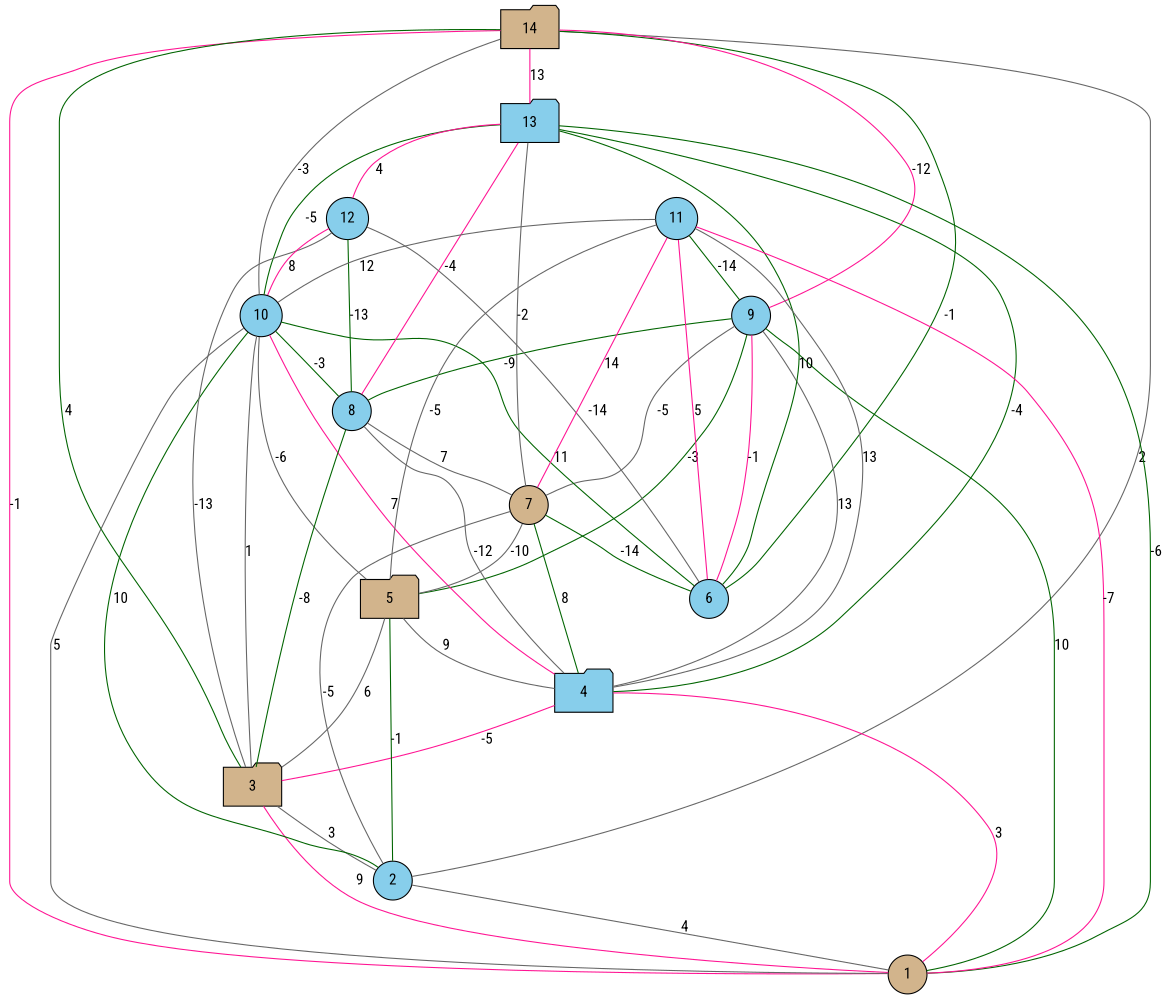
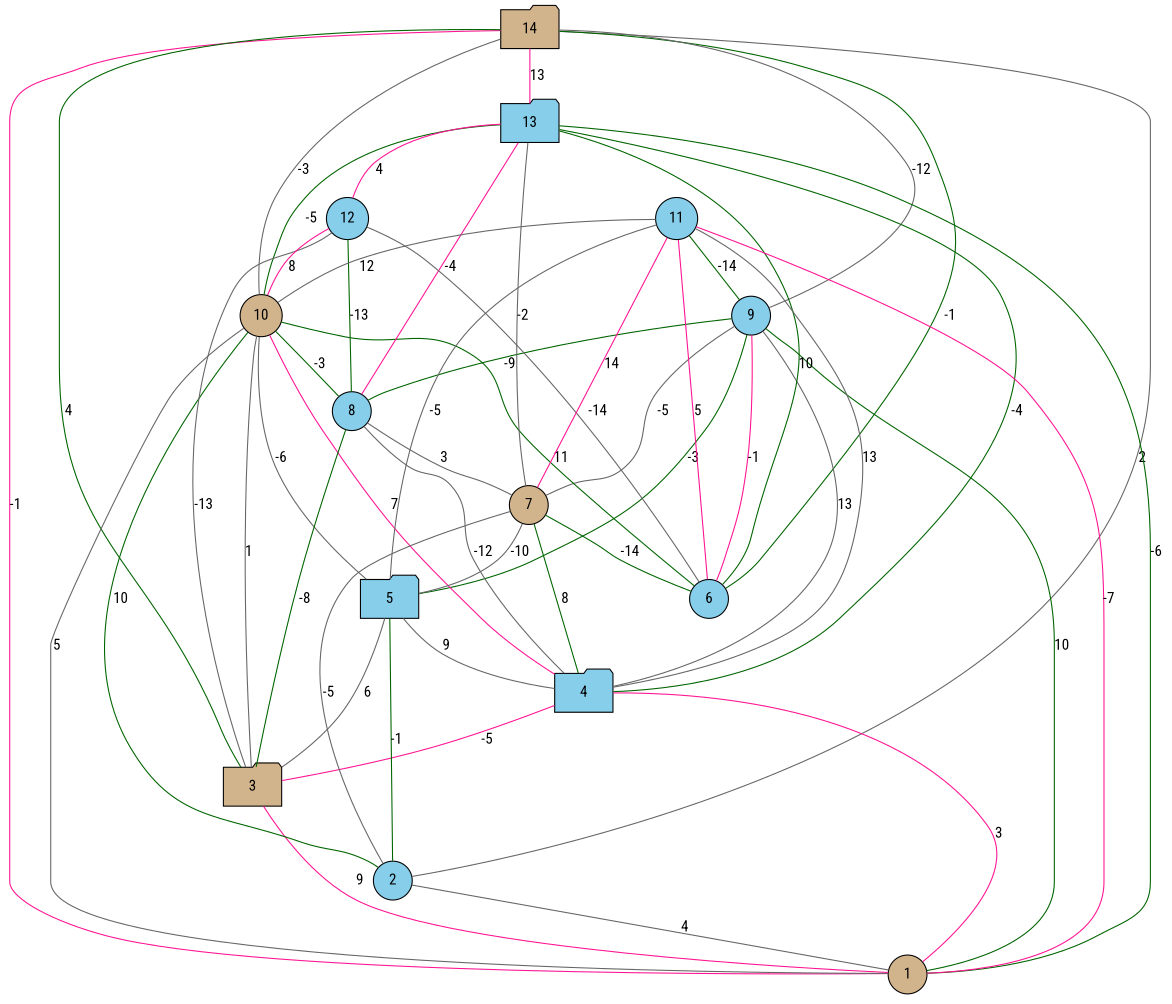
edge "14" -- "9": color deeppink -> gray40
node "10": fillcolor skyblue -> tan
edge "8" -- "7": label "7" -> "3"
node "5": fillcolor tan -> skyblue
edge "3" -- "2": removed, label "3"
